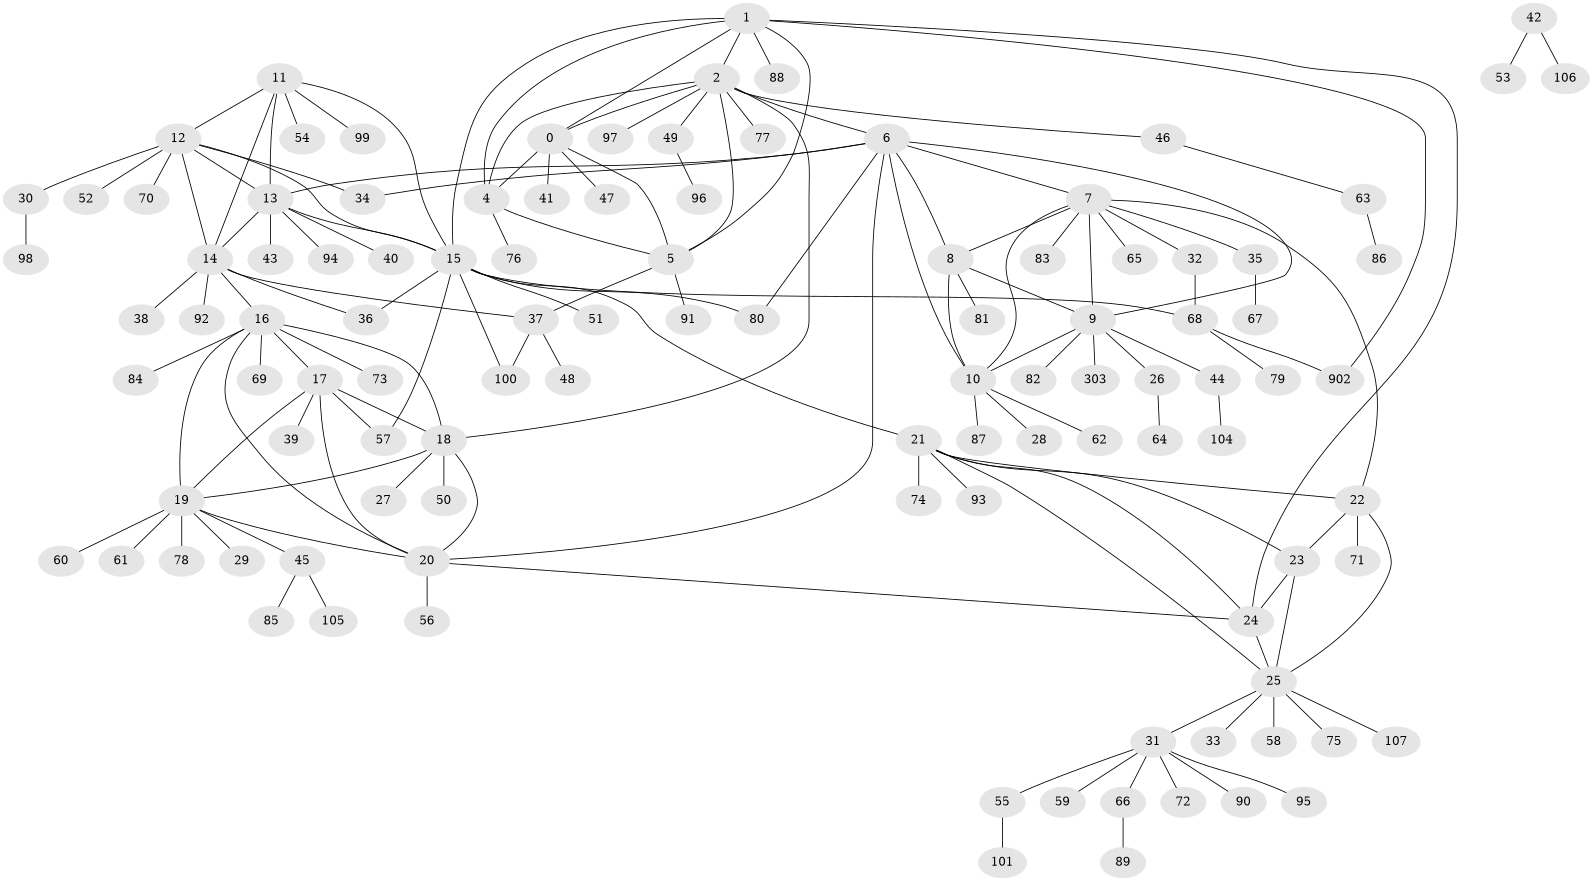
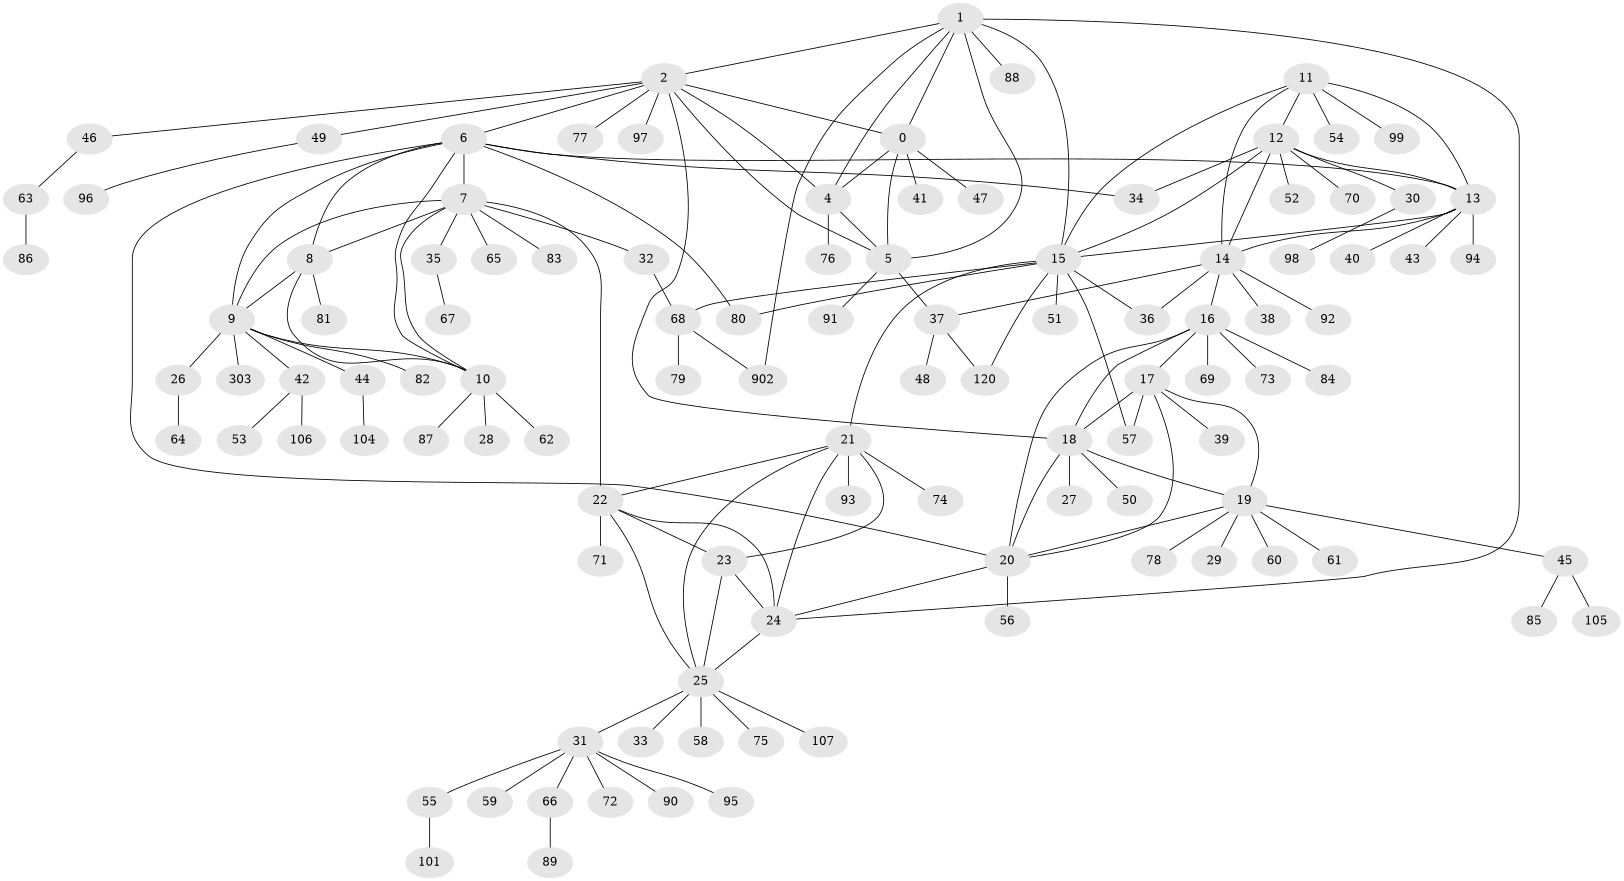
edge "9" -- "42": added
node "100": label "100" -> "120"
edge "16" -- "19": removed
edge "22" -- "24": added
